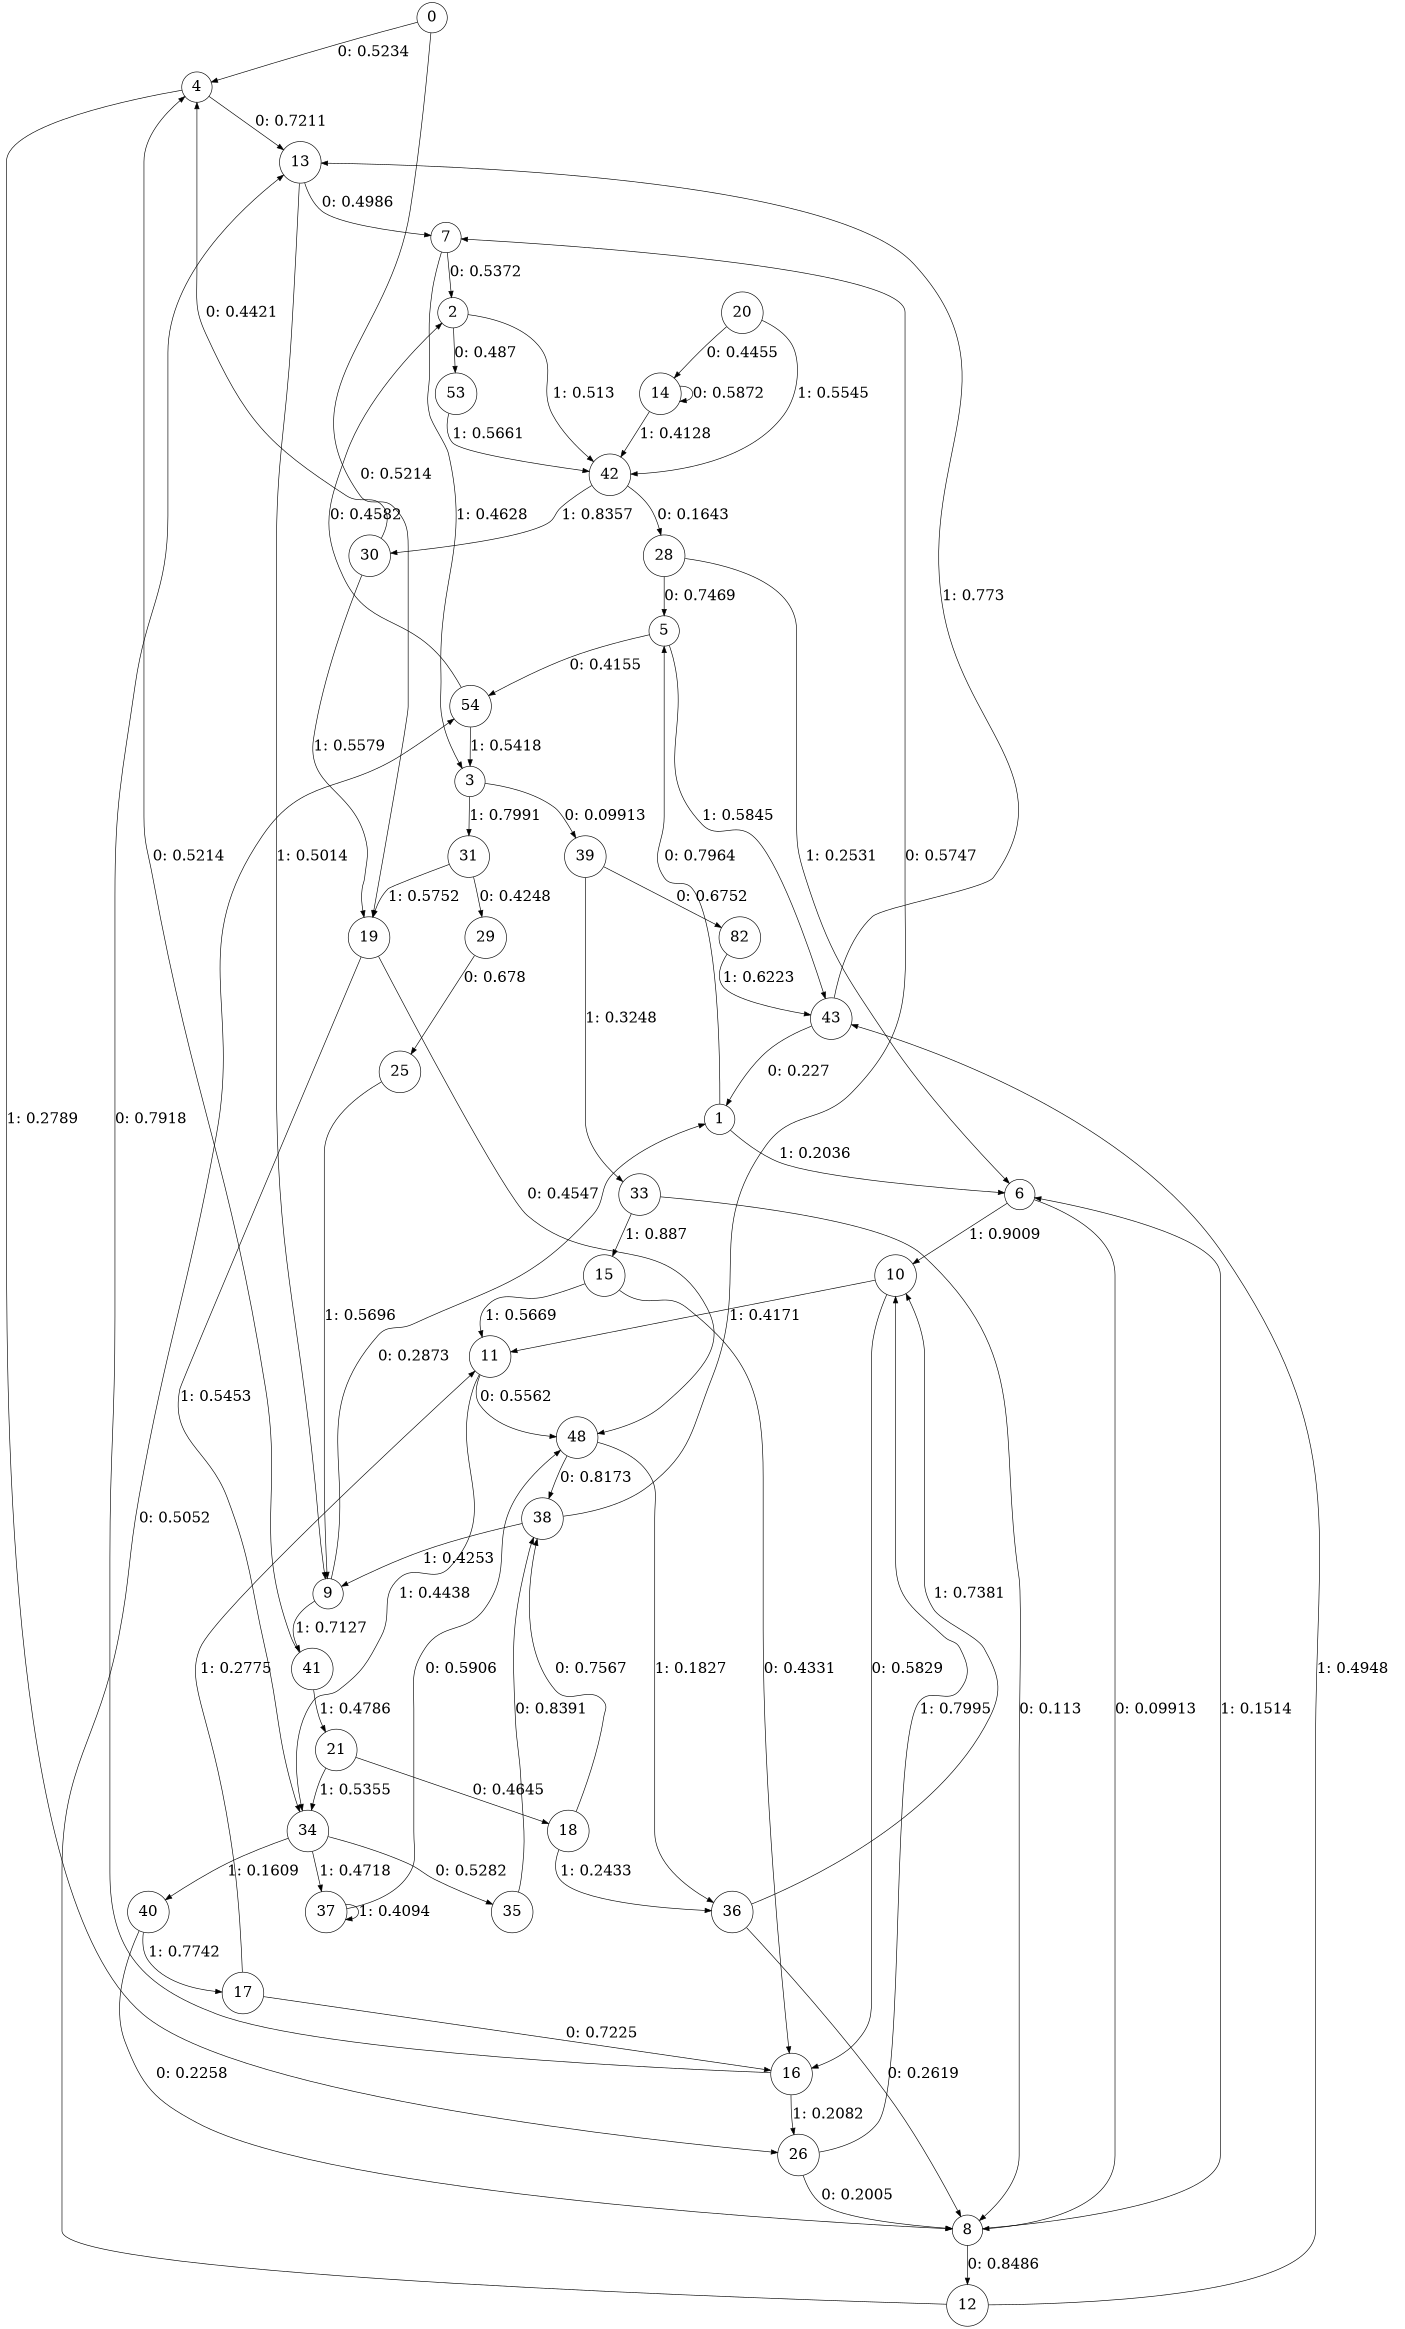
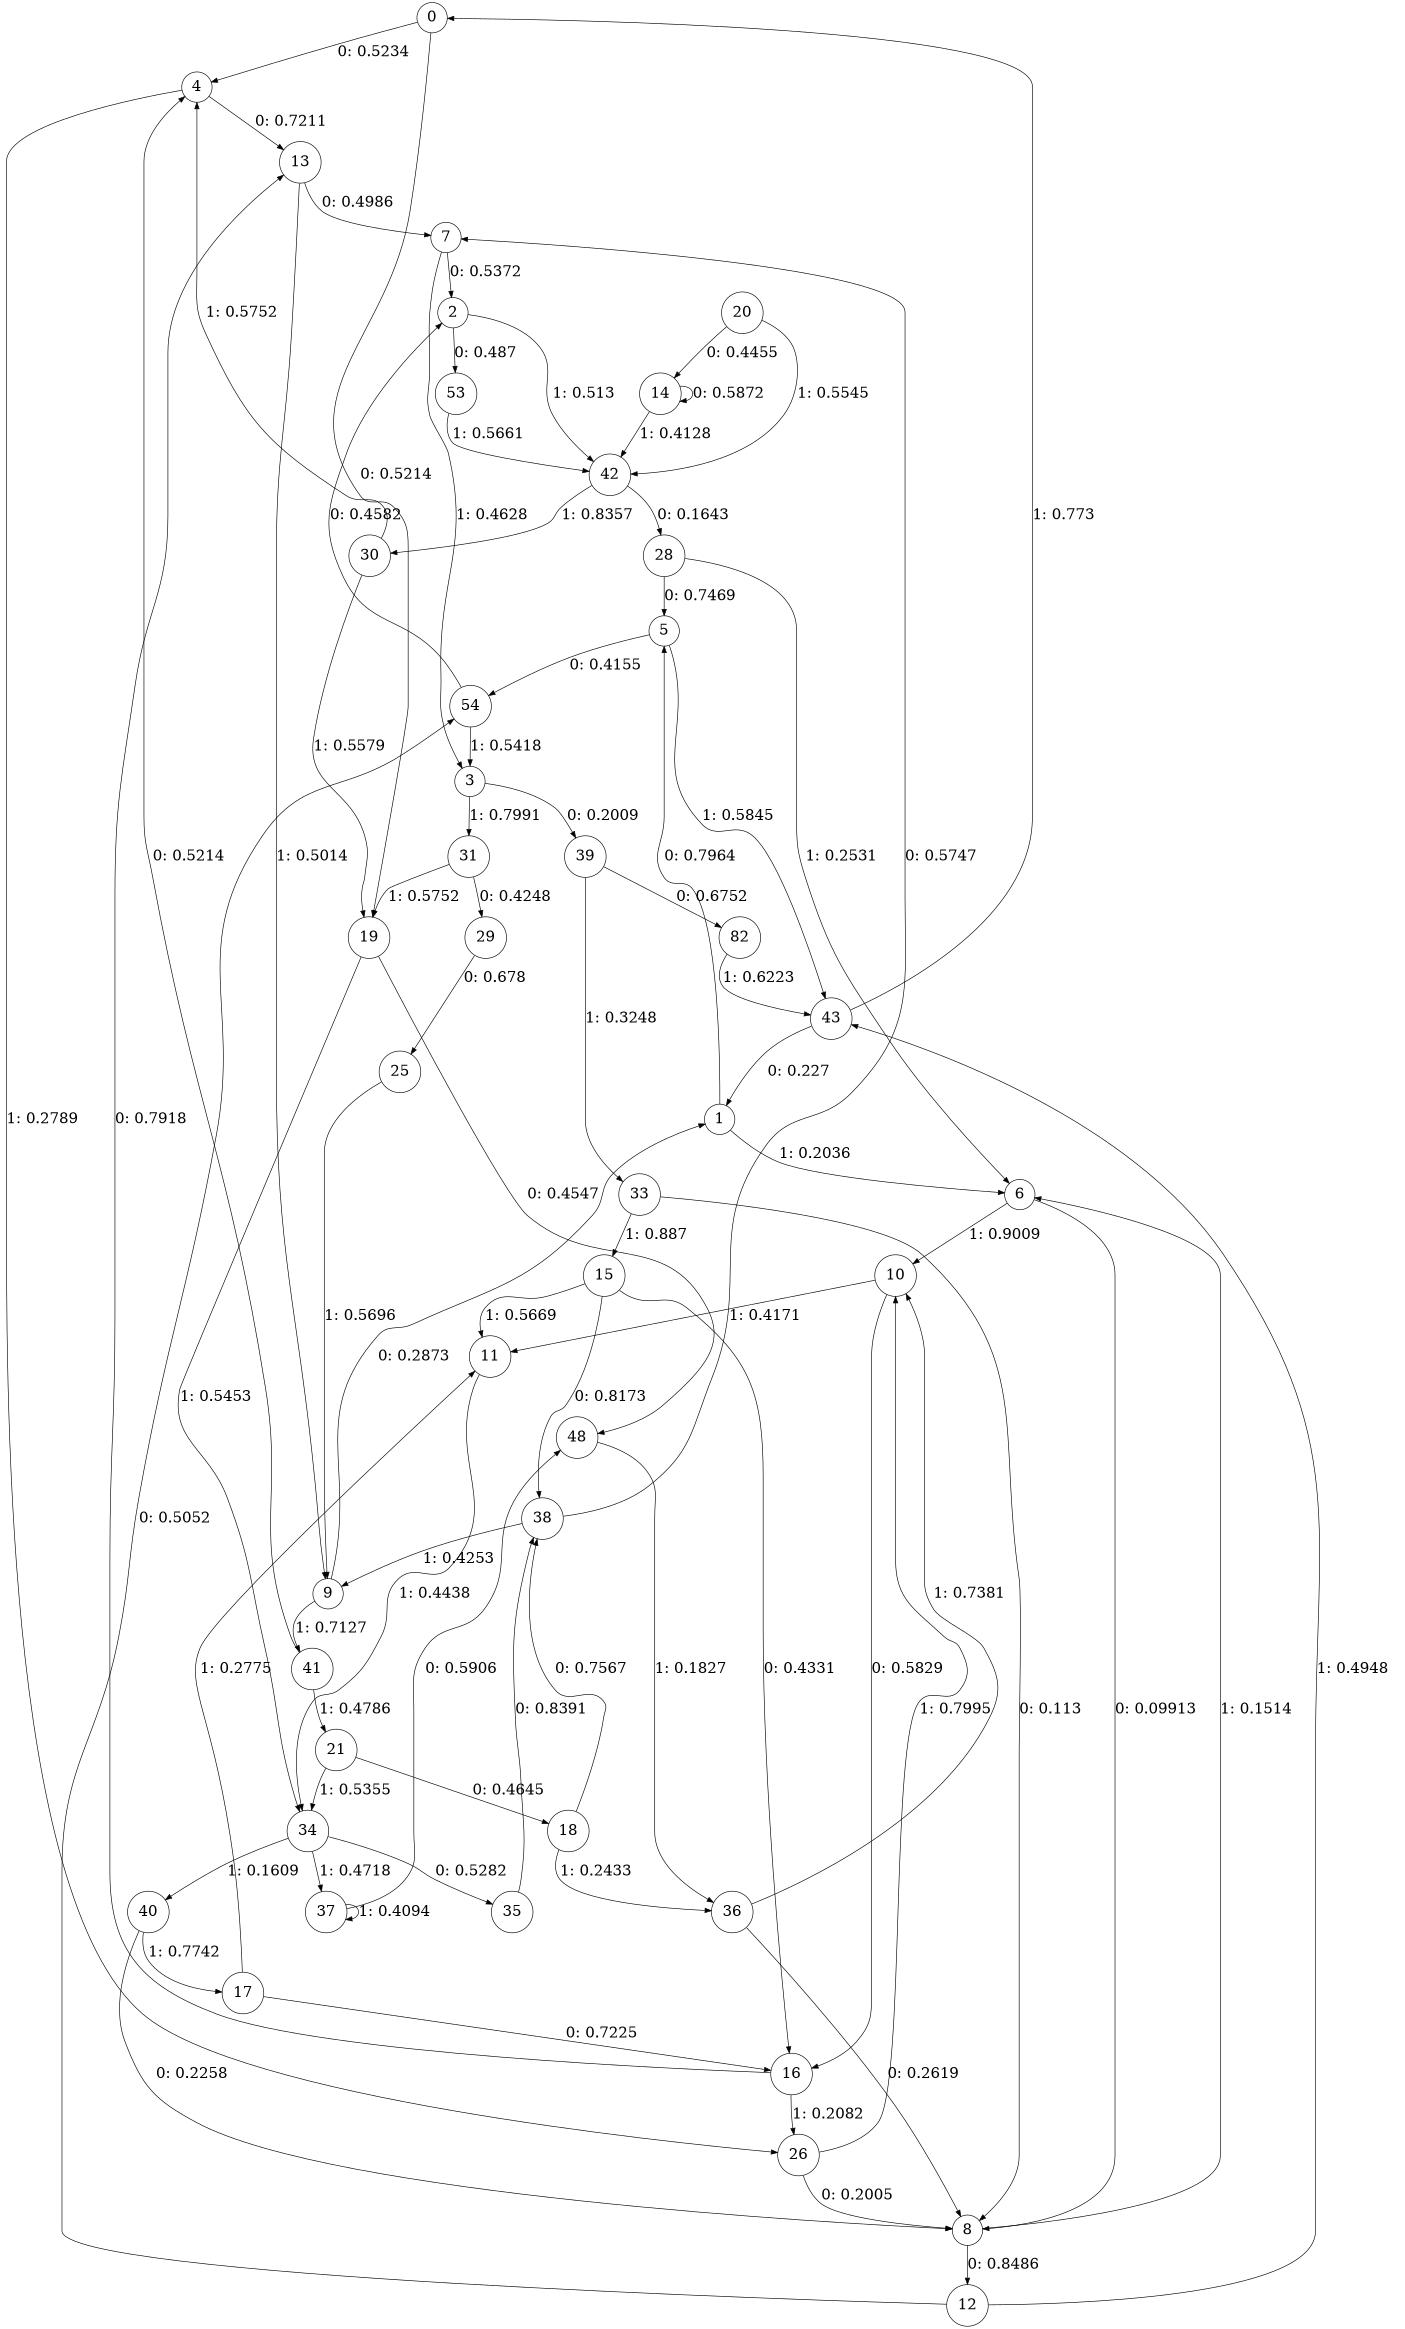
edge "30" -> "4": label "0: 0.4421   " -> "1: 0.5752   "
edge "43" -> "13": now "43" -> "0"
edge "3" -> "39": label "0: 0.09913  " -> "0: 0.2009   "
edge "11" -> "48": removed, label "0: 0.5562"
edge "48" -> "38": now "15" -> "38"
